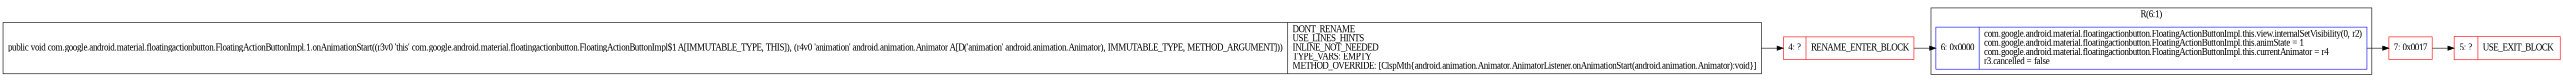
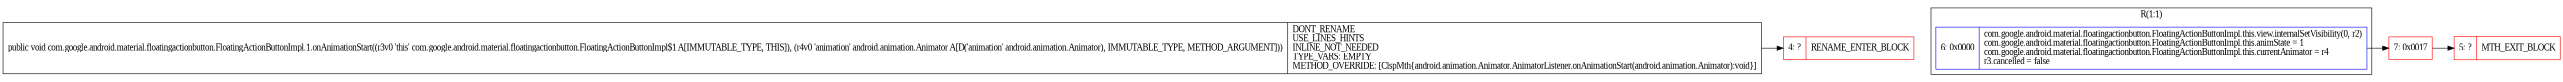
cluster "R(6:1)": label "R(6:1)" -> "R(1:1)"
edge "4: ?" -> "6: 0x0000": removed
node "5: ?": text "USE_EXIT_BLOCK" -> "MTH_EXIT_BLOCK"
